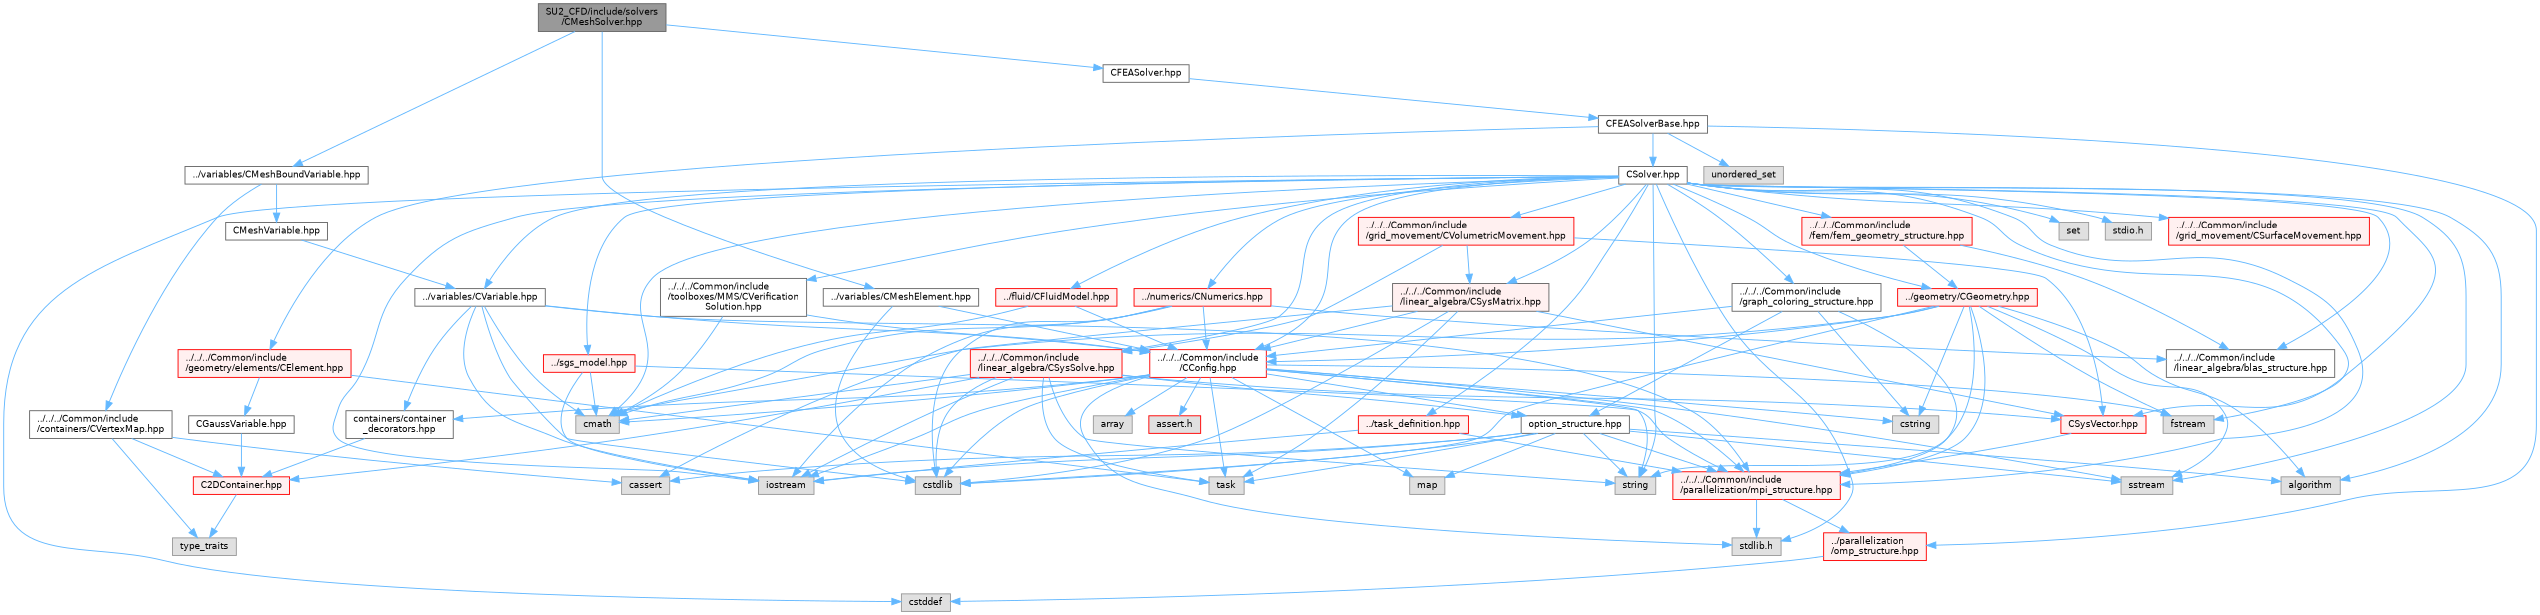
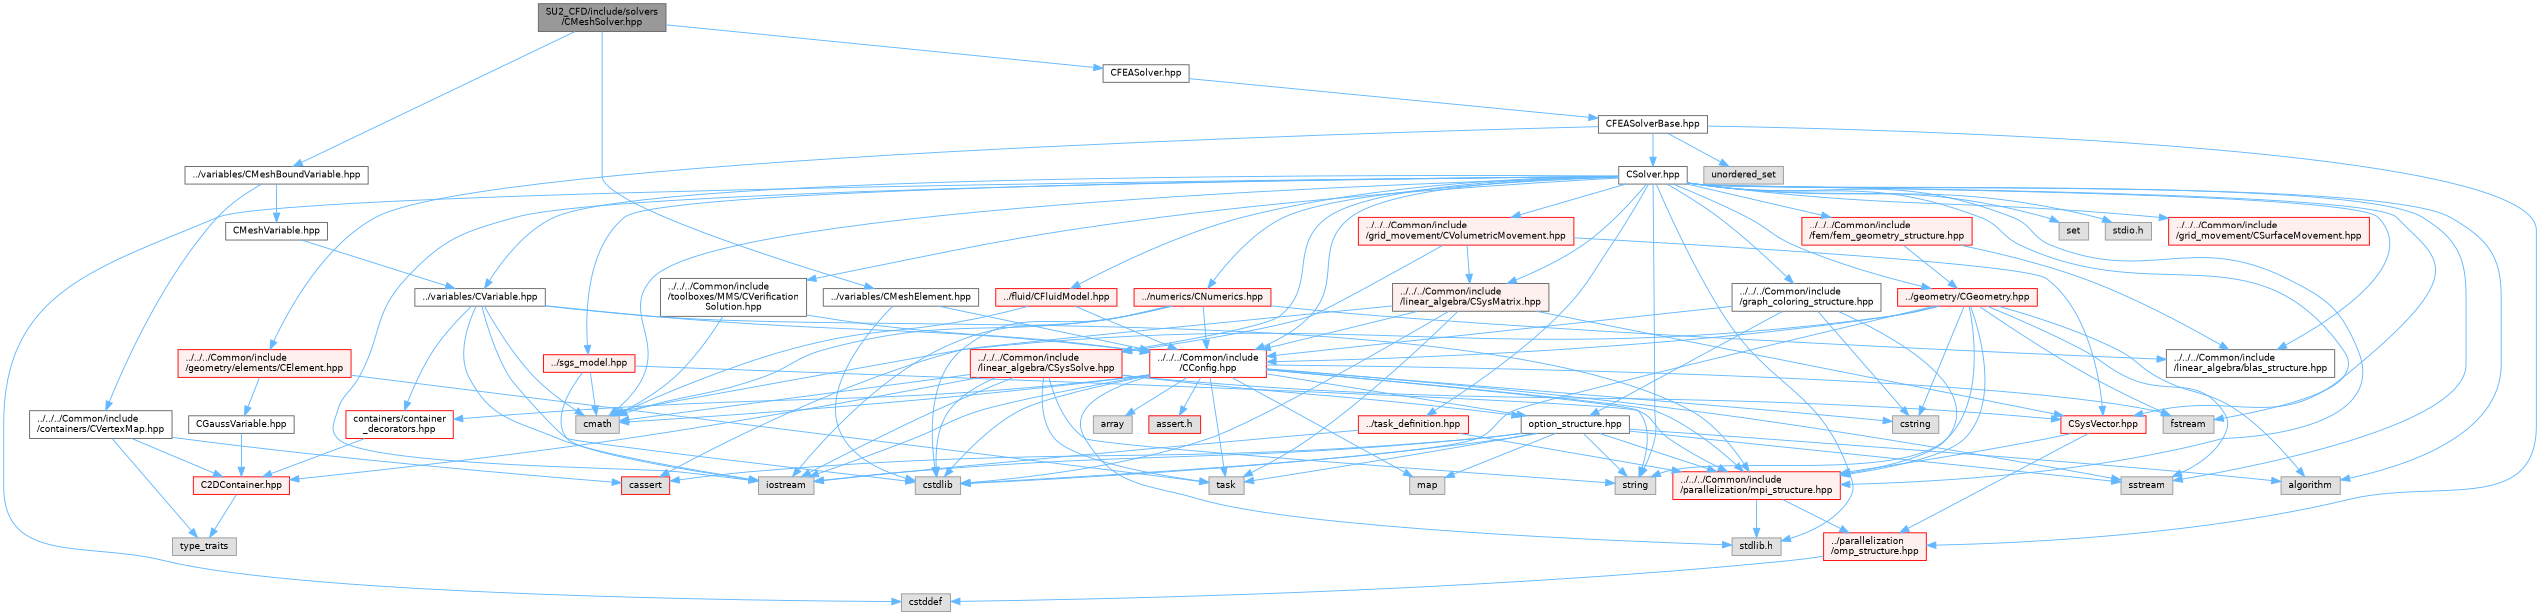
node "containers/container _decorators.hpp": color grey40 -> red
edge "CSysVector.hpp" -> "../parallelization /omp_structure.hpp": added
node "cassert": color grey60 -> red
